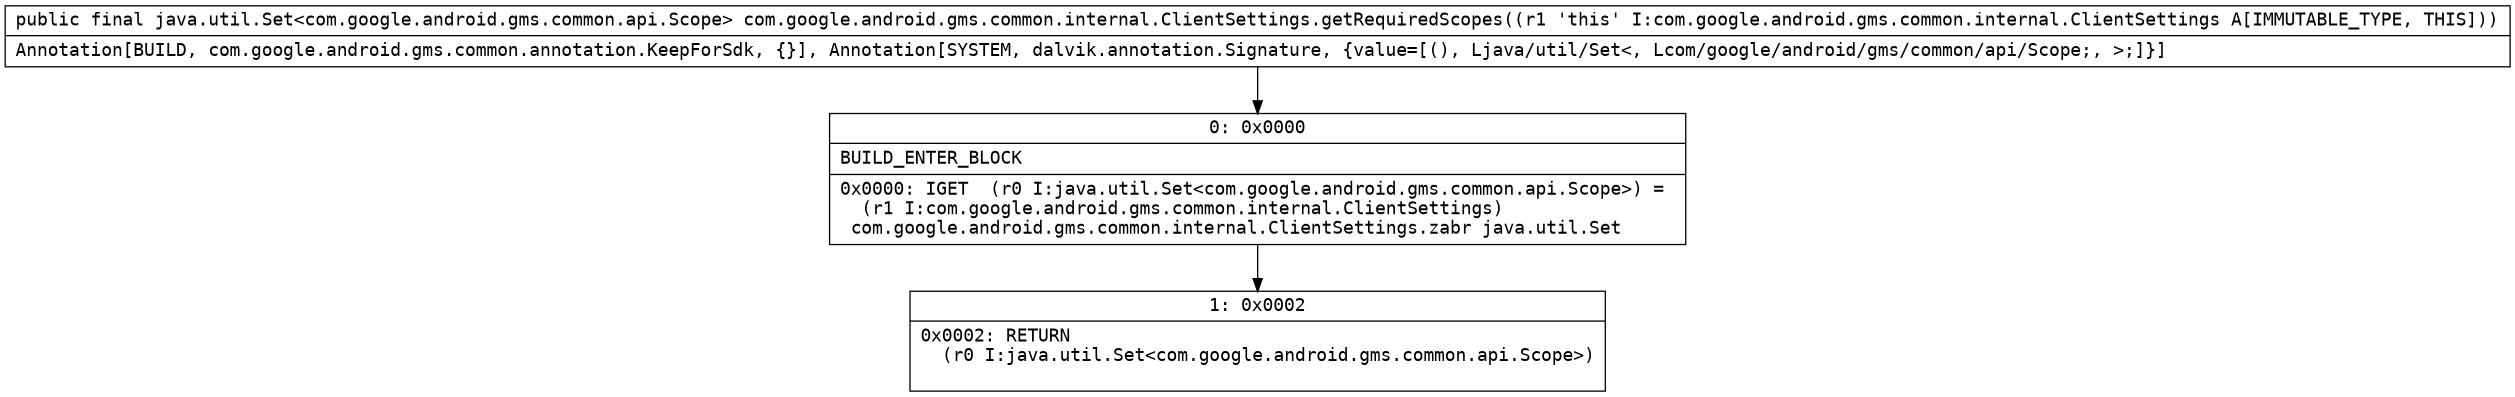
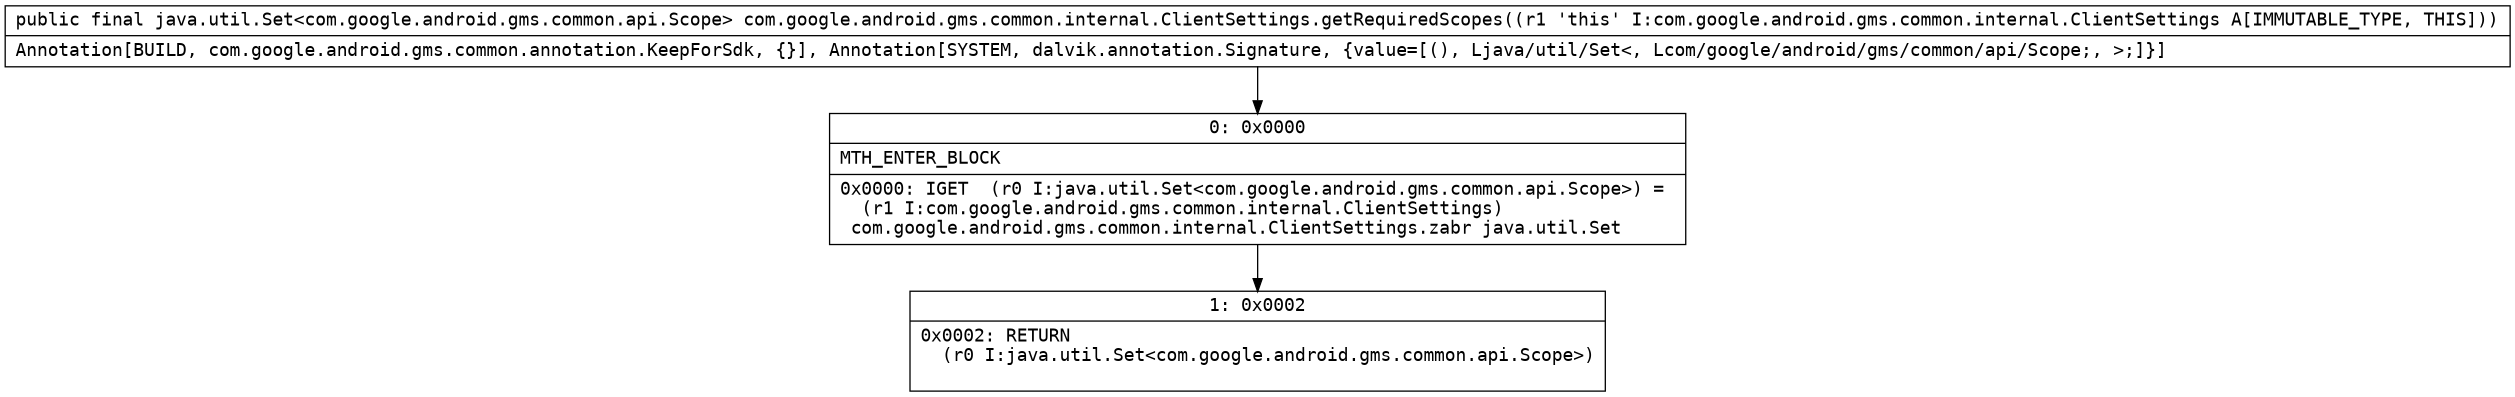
node "0: 0x0000": text "BUILD_ENTER_BLOCK" -> "MTH_ENTER_BLOCK"
